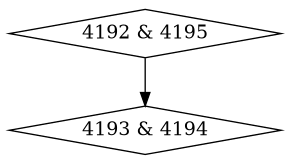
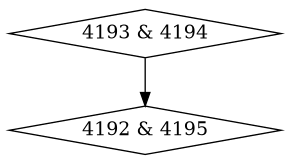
edge "4192 & 4195" -> "4193 & 4194": reversed
